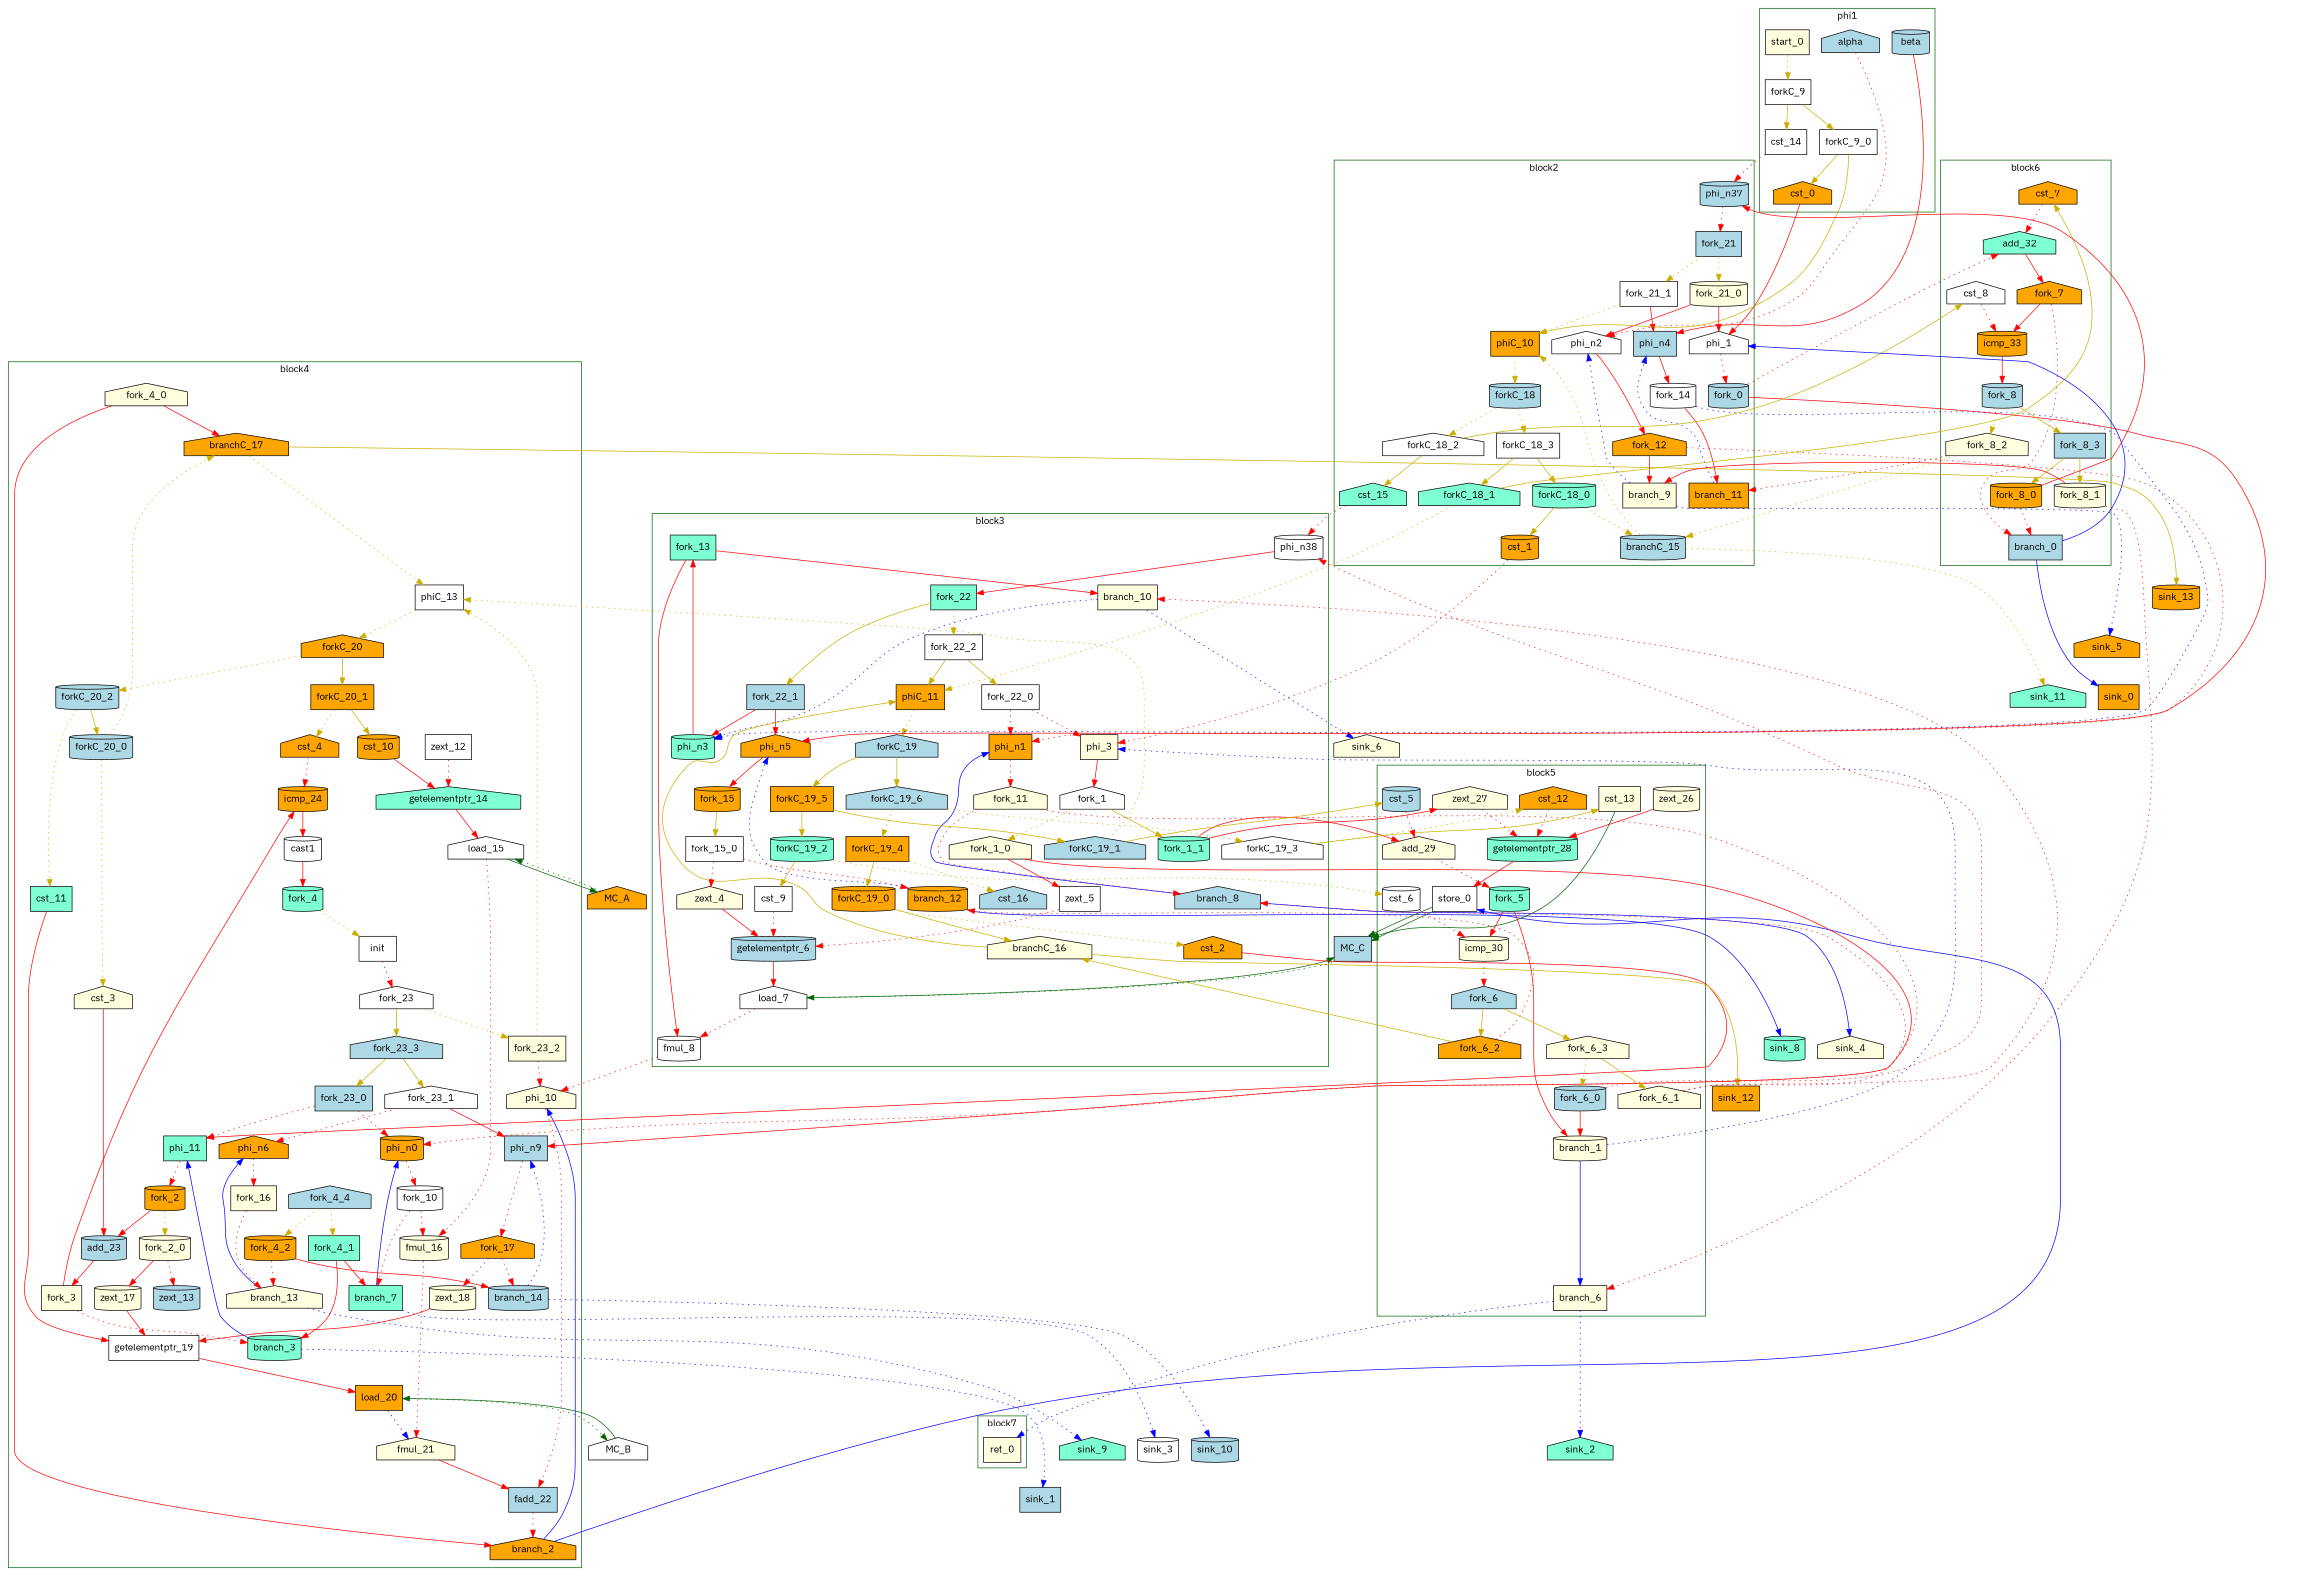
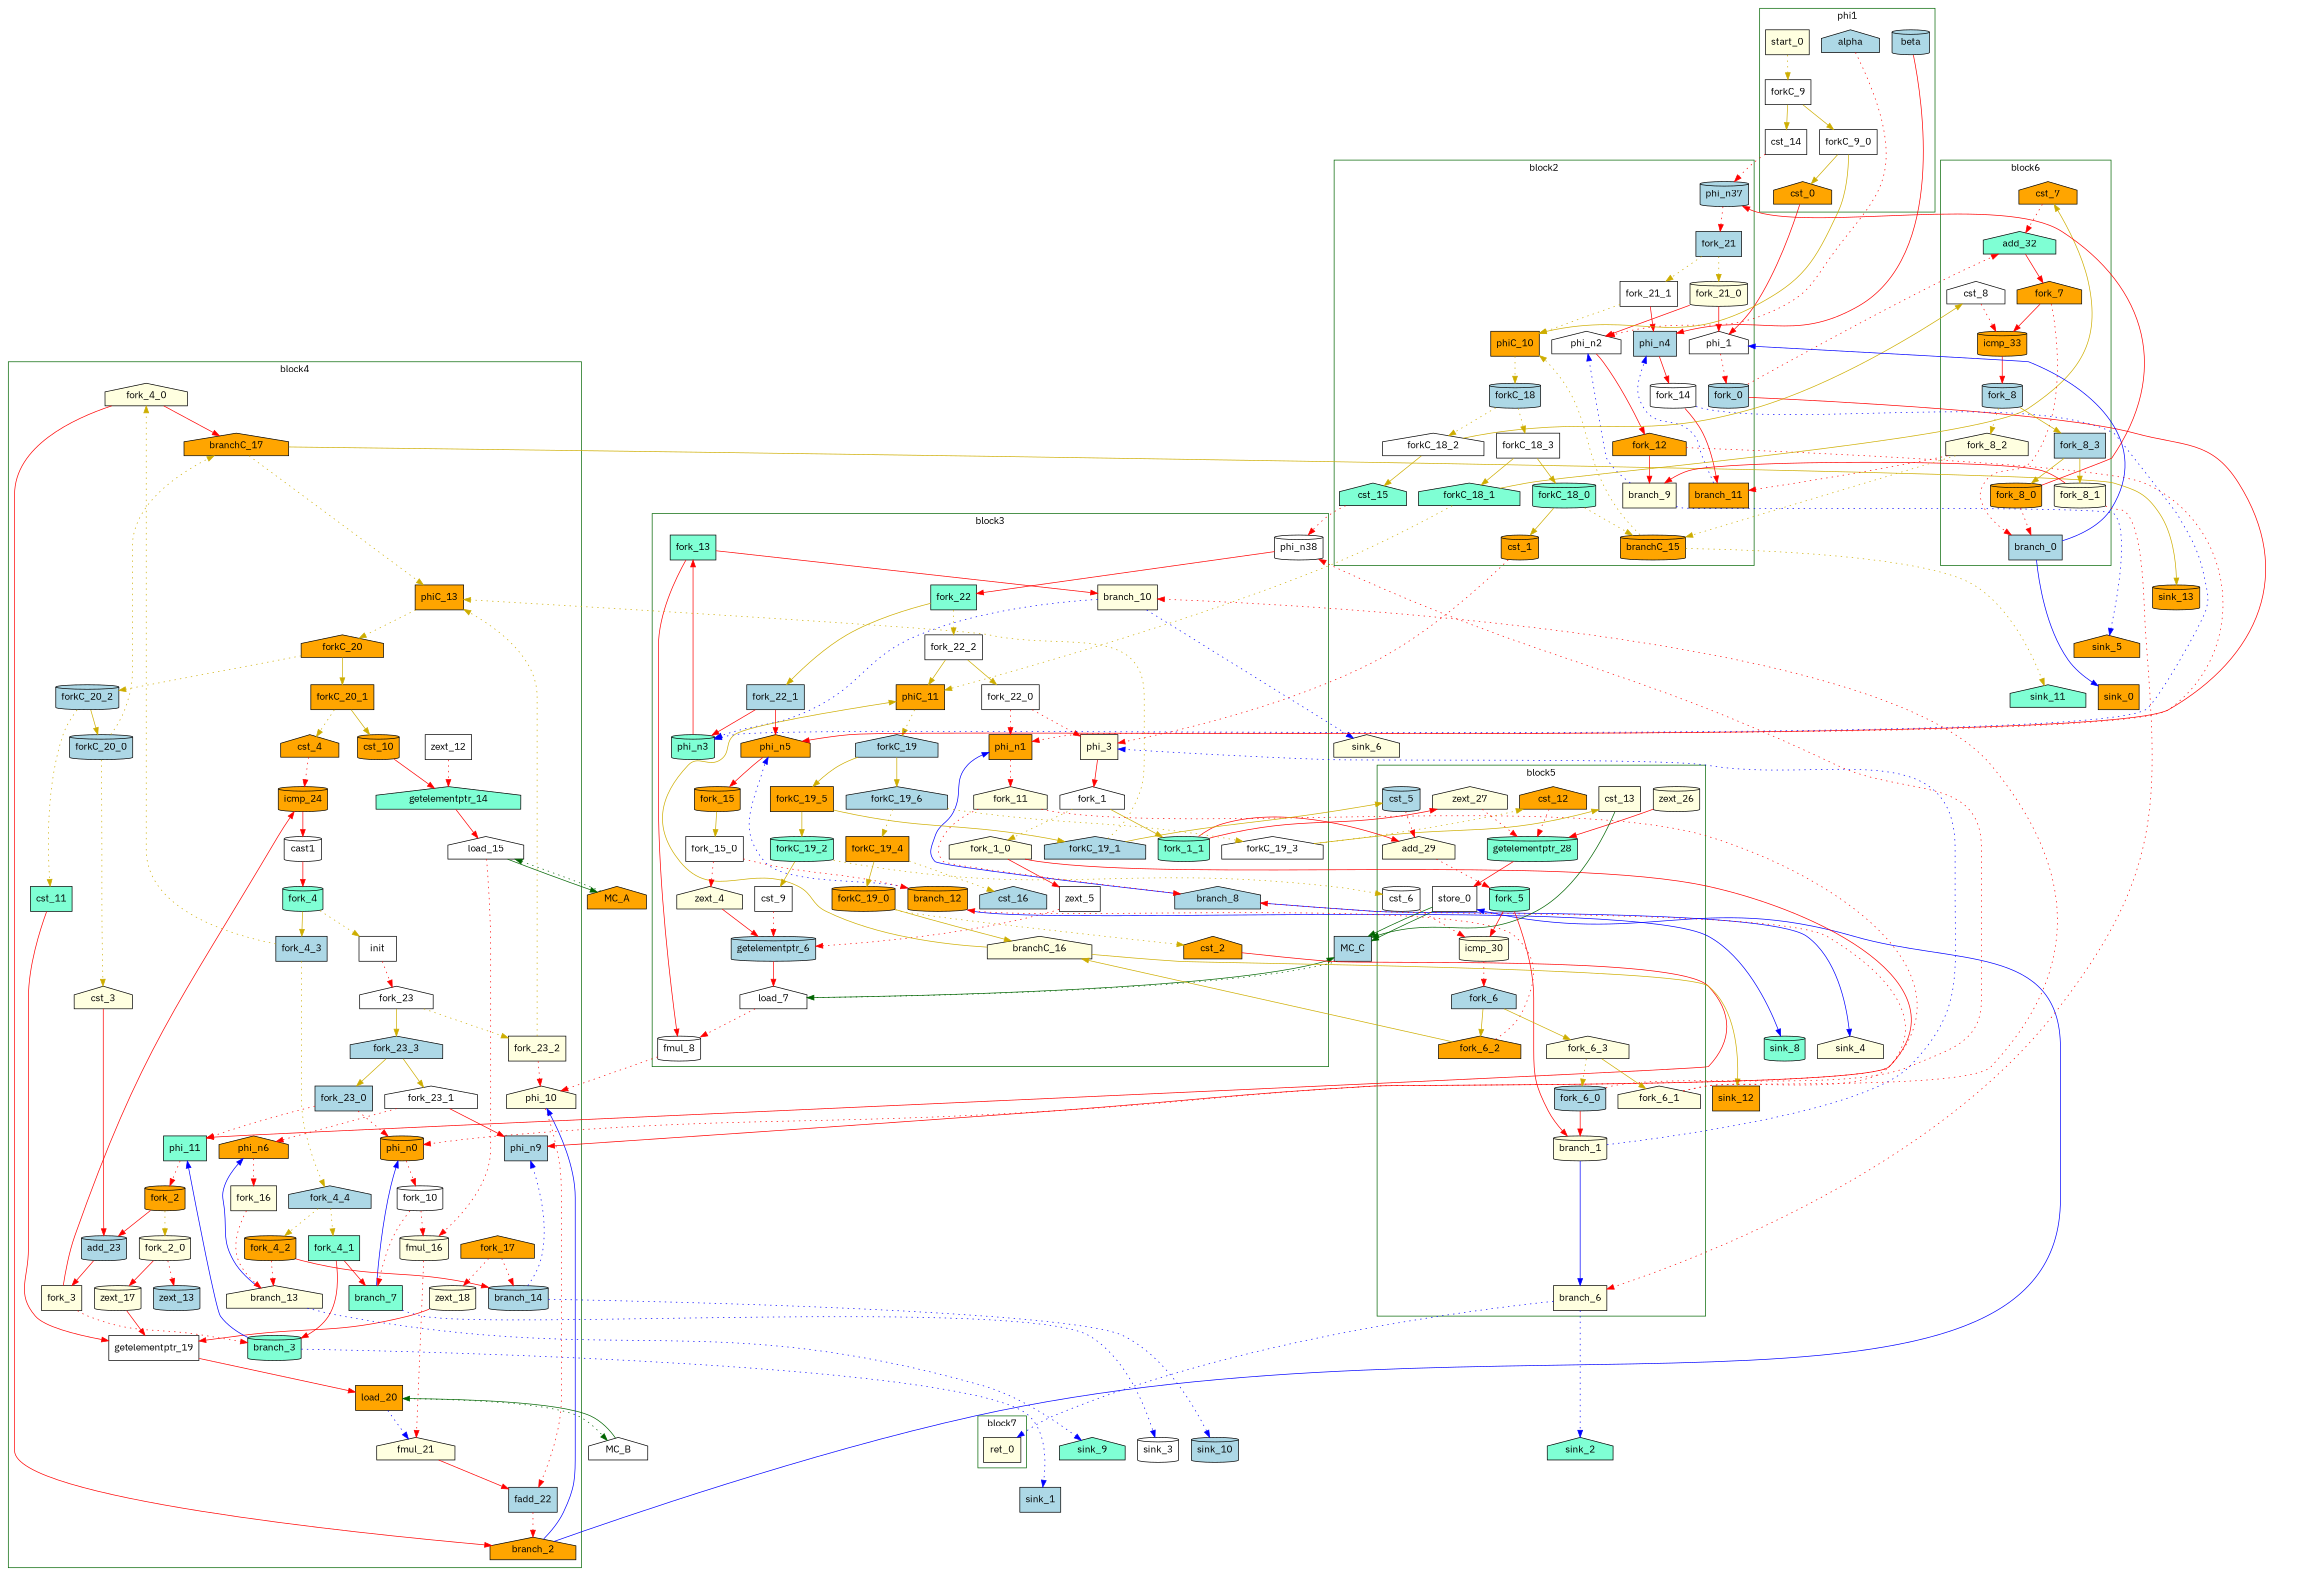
node "branchC_15": fillcolor lightblue -> orange
node "phiC_13": fillcolor white -> orange
node "fork_4_3": added
edge "phi_n9" -> "fork_17": removed
